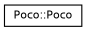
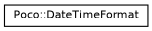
node "Poco::Poco": label "Poco::Poco" -> "Poco::DateTimeFormat"
